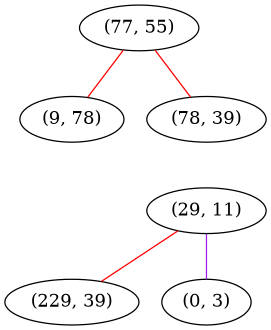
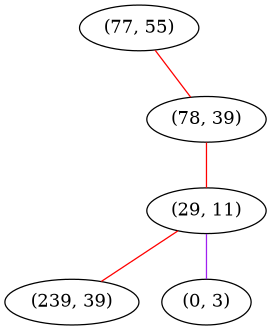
node "(9, 78)": removed
edge "(78, 39)" -- "(29, 11)": added
node "(229, 39)": label "(229, 39)" -> "(239, 39)"
